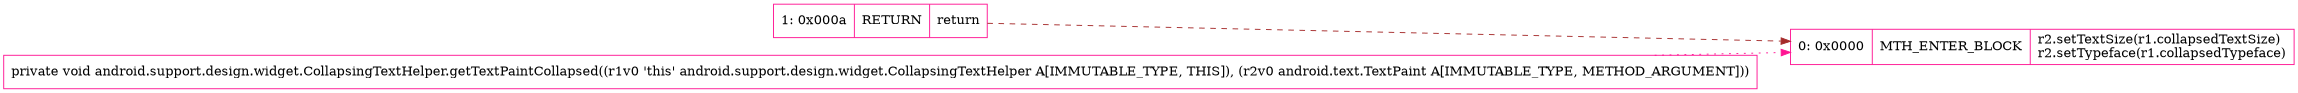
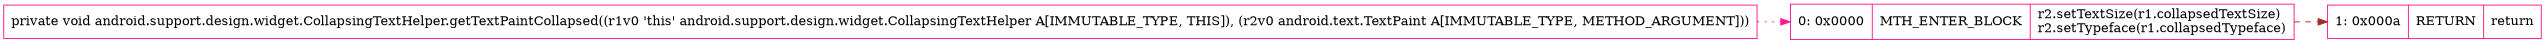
edge "1: 0x000a" -> "0: 0x0000": reversed
